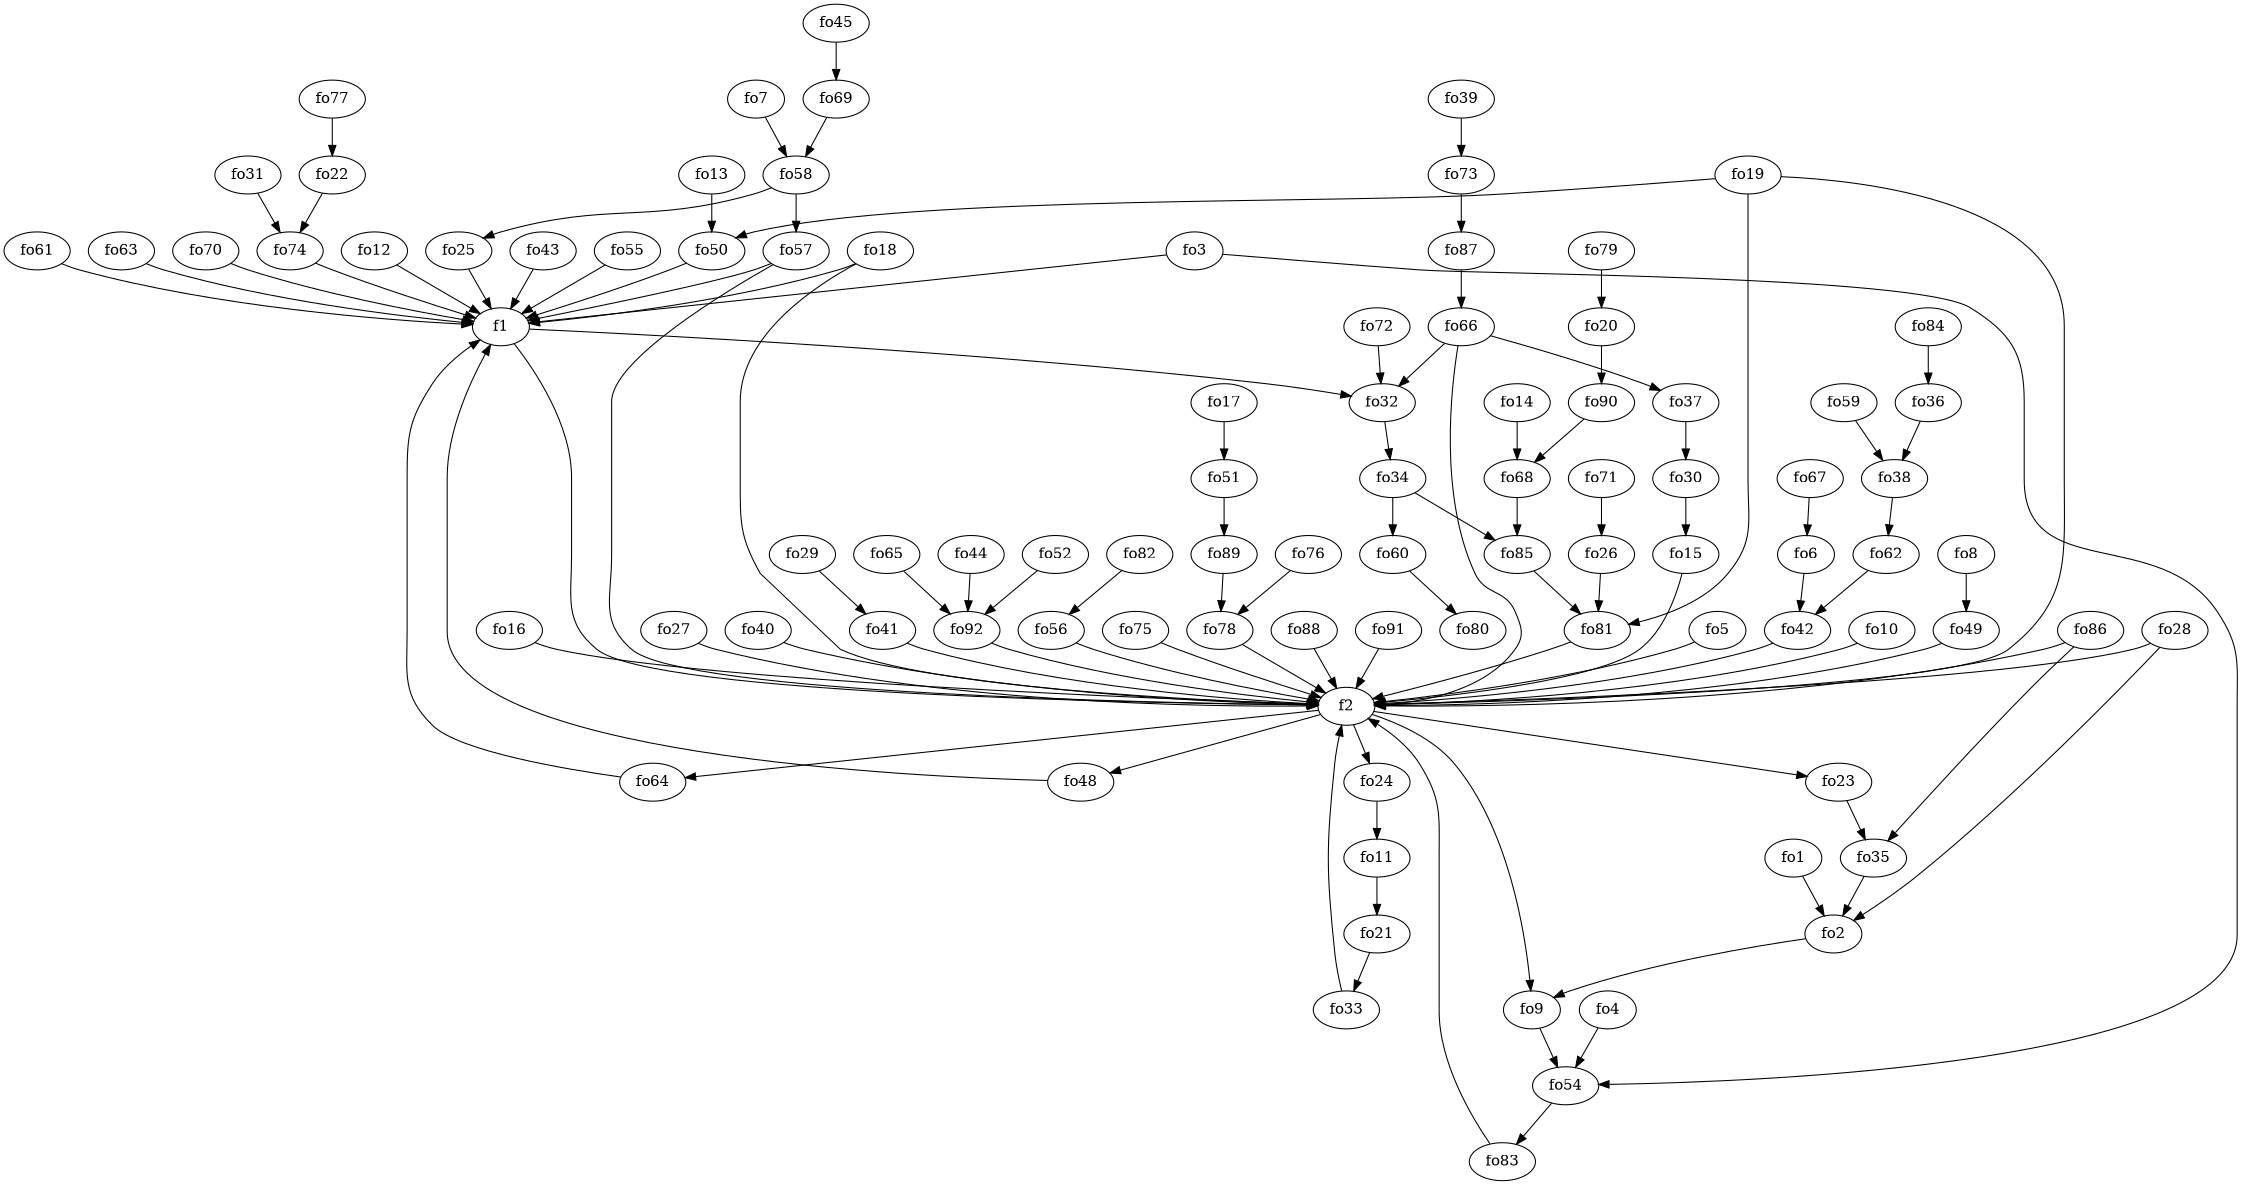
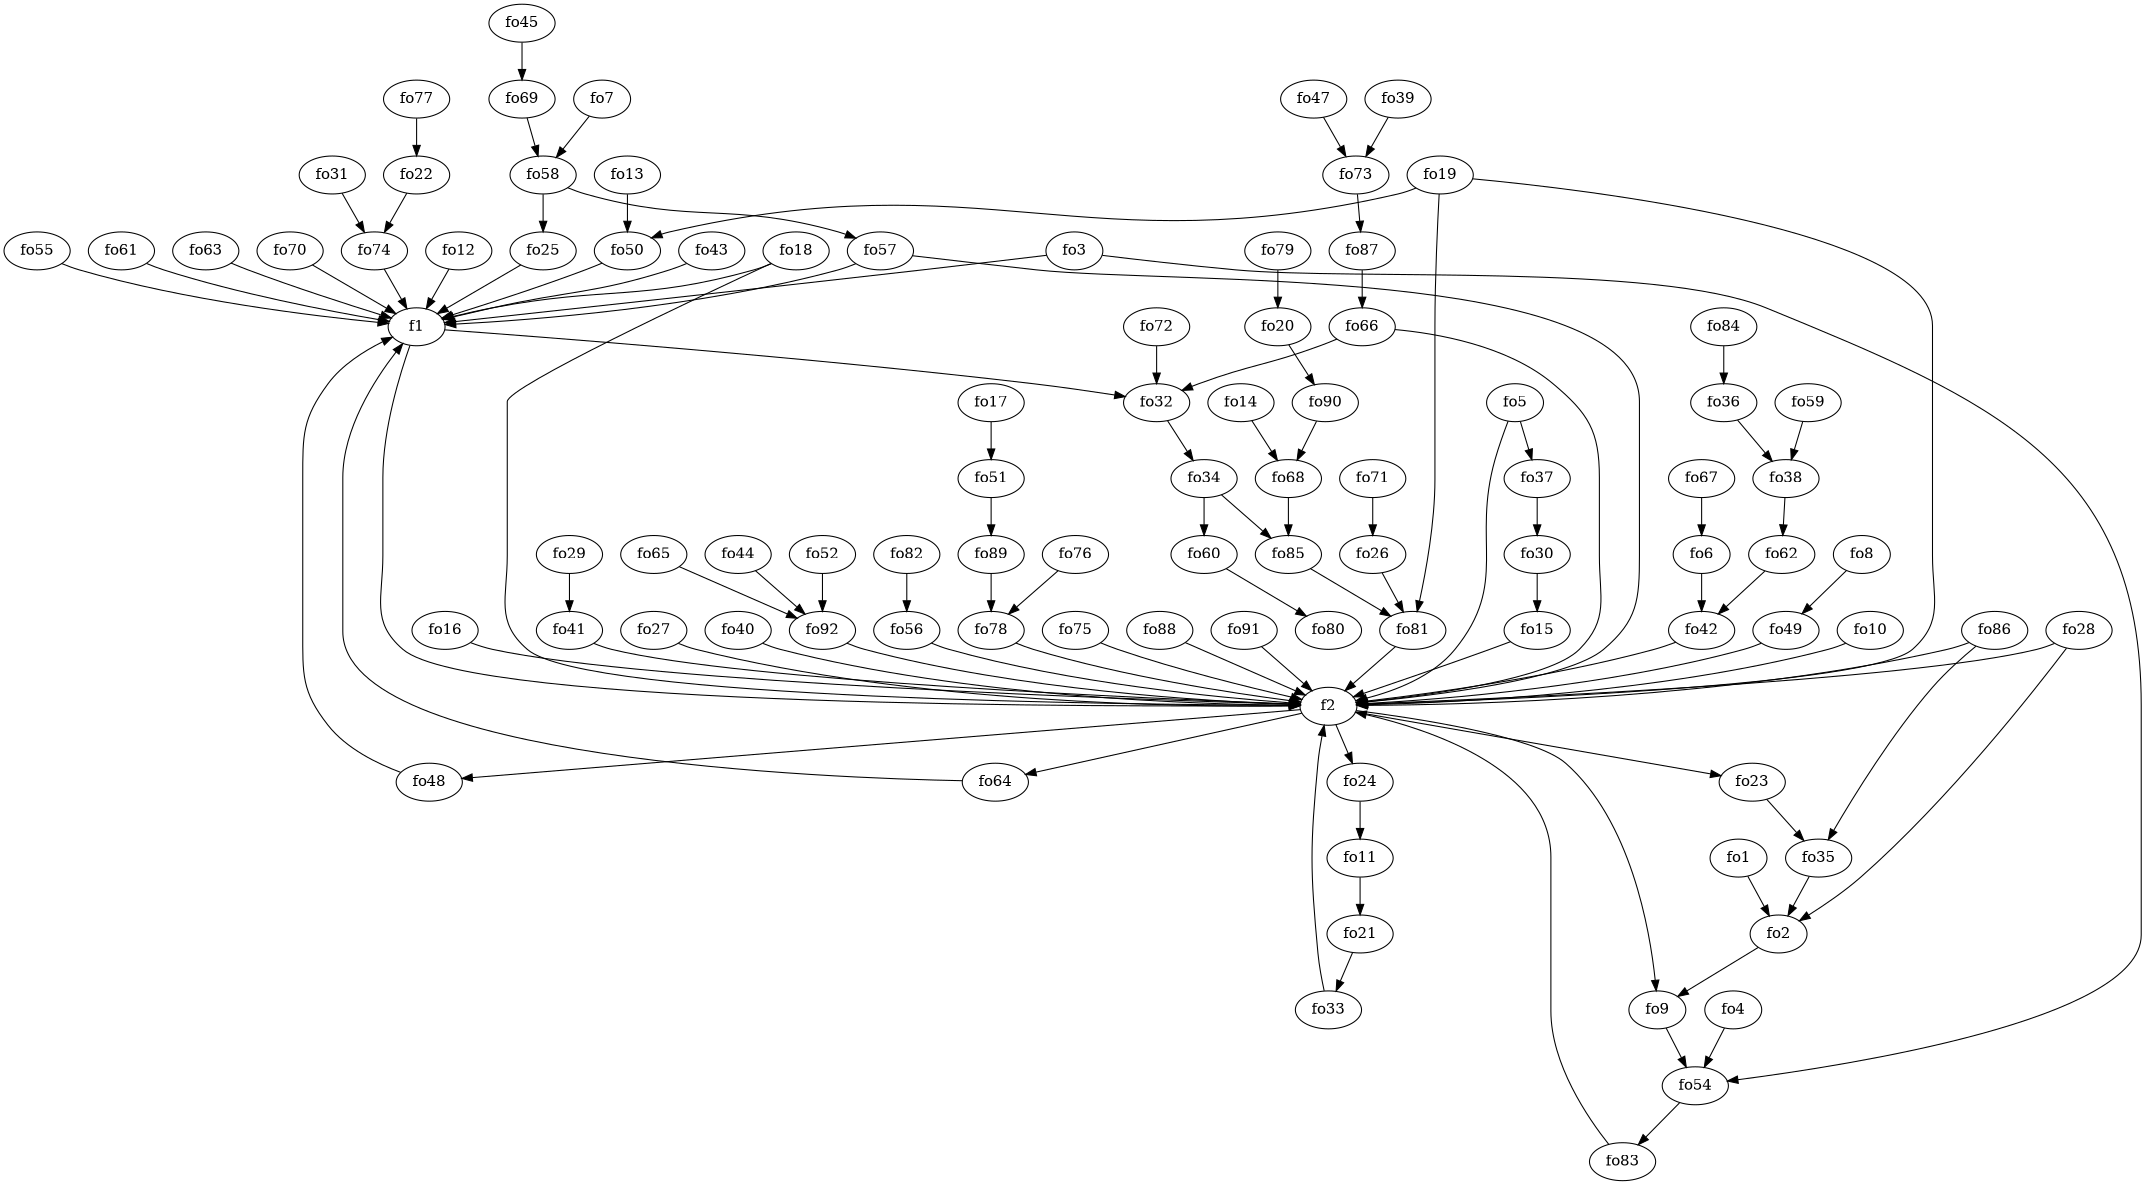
node "fo47": added
edge "fo66" -> "fo37": now "fo5" -> "fo37"
